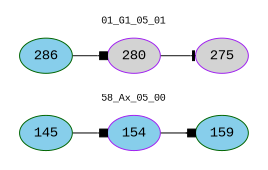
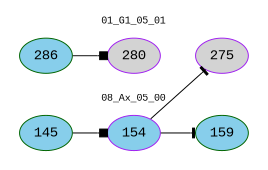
edge "280" -> "275": now "154" -> "275"
cluster "58_Ax_05_00": label "58_Ax_05_00" -> "08_Ax_05_00"
edge "154" -> "159": arrowhead box -> tee
